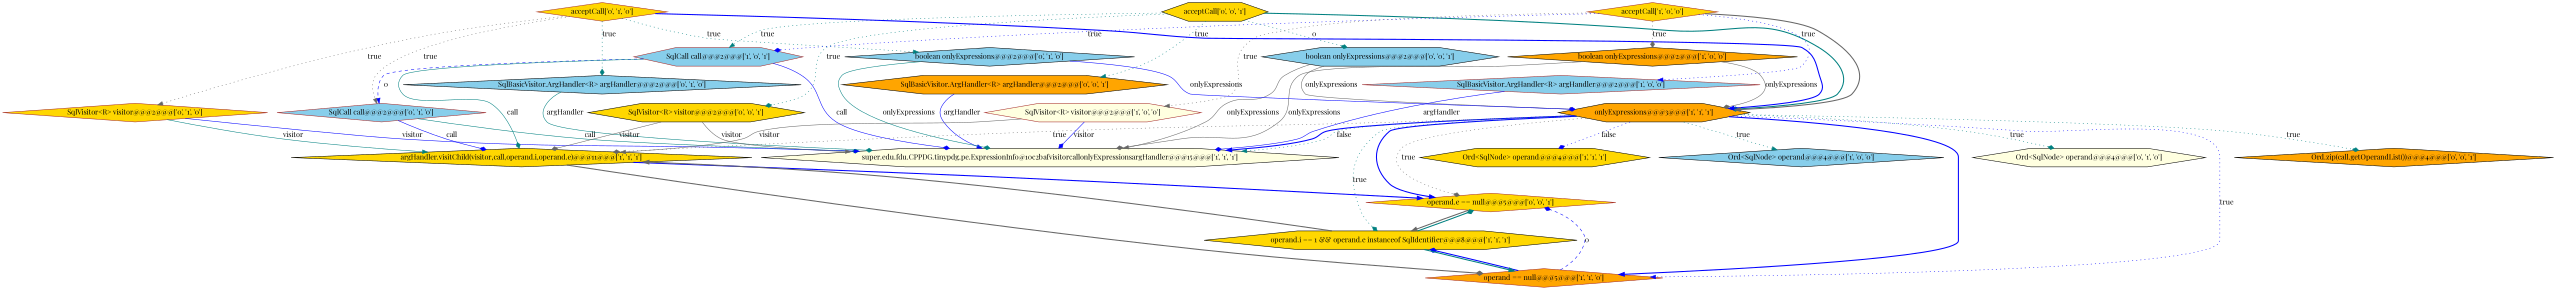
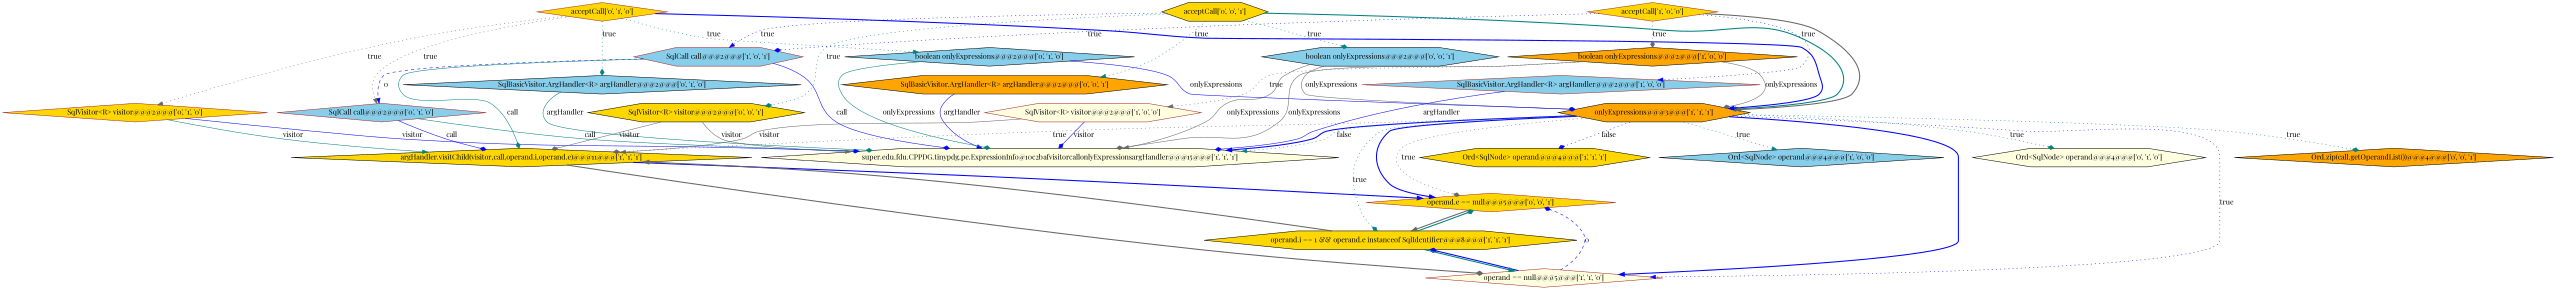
edge "acceptCall['0', '0', '1']" -> "SqlCall call@@@2@@@['1', '0', '1']": color teal -> blue
edge "acceptCall['1', '0', '0']" -> "SqlVisitor<R> visitor@@@2@@@['1', '0', '0']": now "boolean onlyExpressions@@@2@@@['1', '0', '0']" -> "SqlVisitor<R> visitor@@@2@@@['1', '0', '0']"
edge "acceptCall['0', '0', '1']" -> "boolean onlyExpressions@@@2@@@['0', '0', '1']": label "0" -> "true"
node "operand == null@@@5@@@['1', '1', '0']": fillcolor orange -> lightyellow
